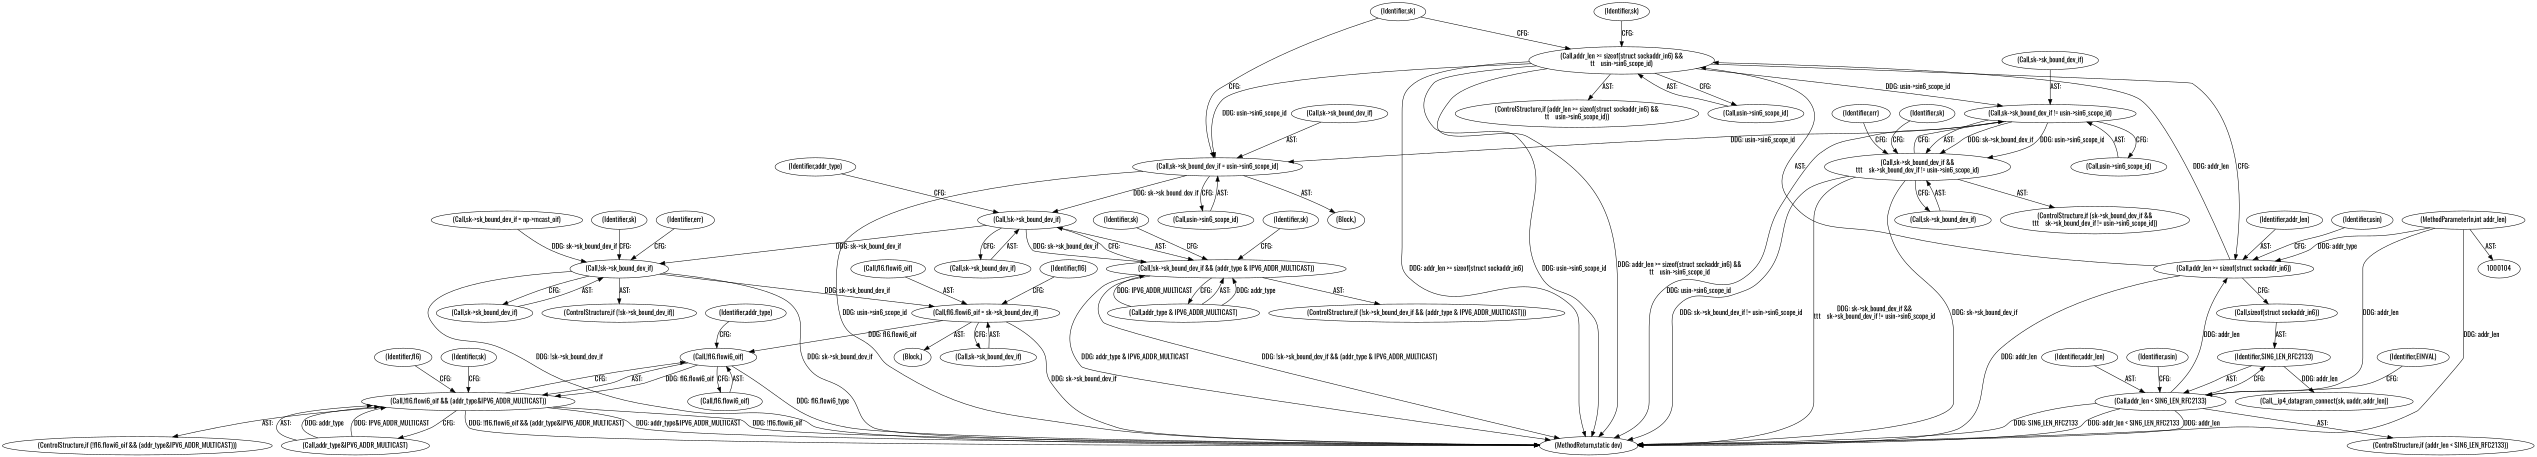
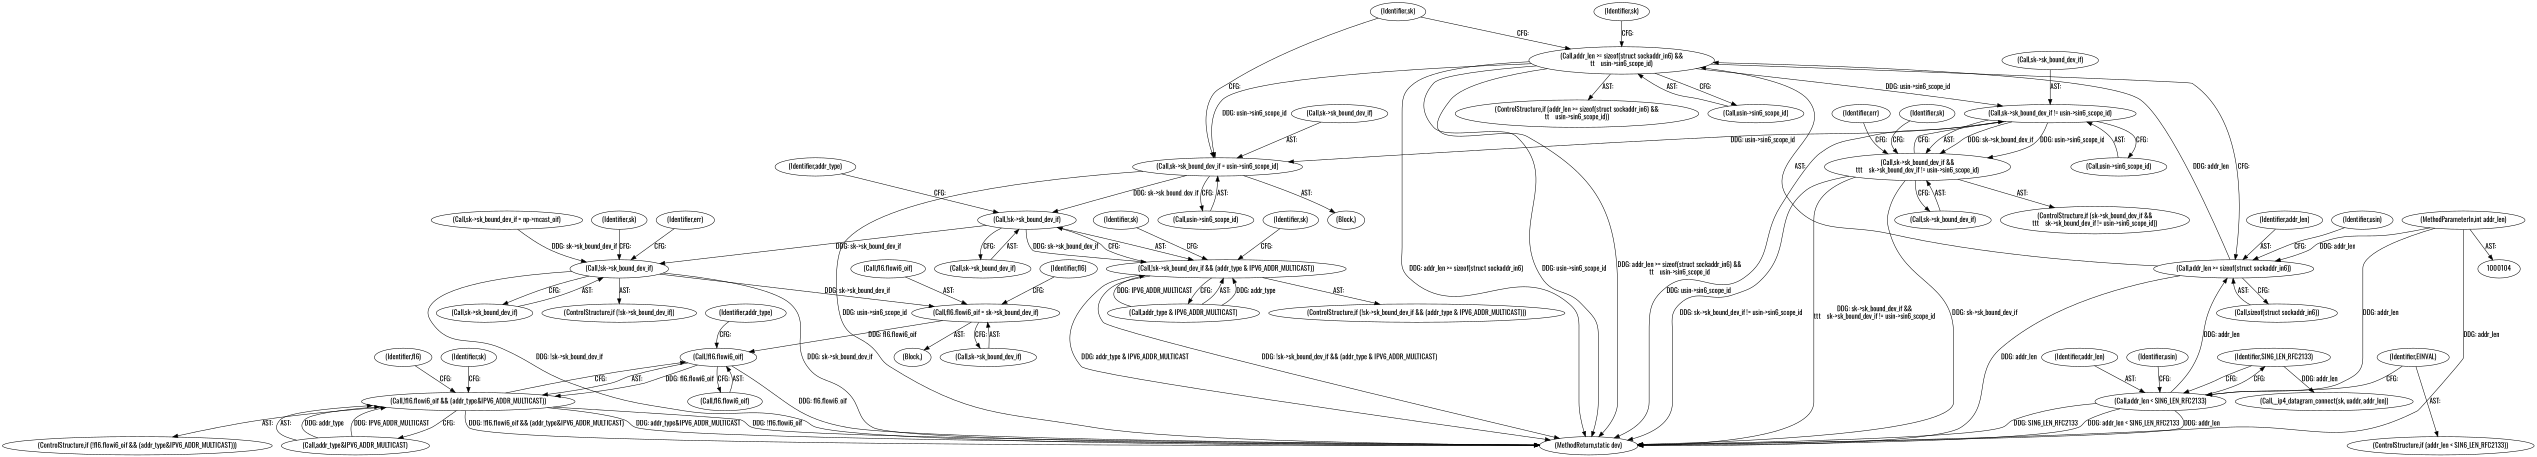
edge "(MethodParameterIn,int addr_len)" -> "(Call,addr_len >= sizeof(struct sockaddr_in6))": label "DDG: addr_type" -> "DDG: addr_len"
edge "(Call,sizeof(struct sockaddr_in6))" -> "(Identifier,SIN6_LEN_RFC2133)": now "(Call,sizeof(struct sockaddr_in6))" -> "(Call,addr_len >= sizeof(struct sockaddr_in6))"
edge "(Identifier,SIN6_LEN_RFC2133)" -> "(Call,addr_len < SIN6_LEN_RFC2133)": label "AST: " -> "CFG: "
edge "(Call,!fl6.flowi6_oif)" -> "(MethodReturn,static dev)": label "DDG: fl6.flowi6_type" -> "DDG: fl6.flowi6_oif"
edge "(Call,addr_len < SIN6_LEN_RFC2133)" -> "(ControlStructure,if (addr_len < SIN6_LEN_RFC2133))": now "(Identifier,EINVAL)" -> "(ControlStructure,if (addr_len < SIN6_LEN_RFC2133))"
edge "(Call,fl6.flowi6_oif = sk->sk_bound_dev_if)" -> "(MethodReturn,static dev)": removed, label "DDG: sk->sk_bound_dev_if"
